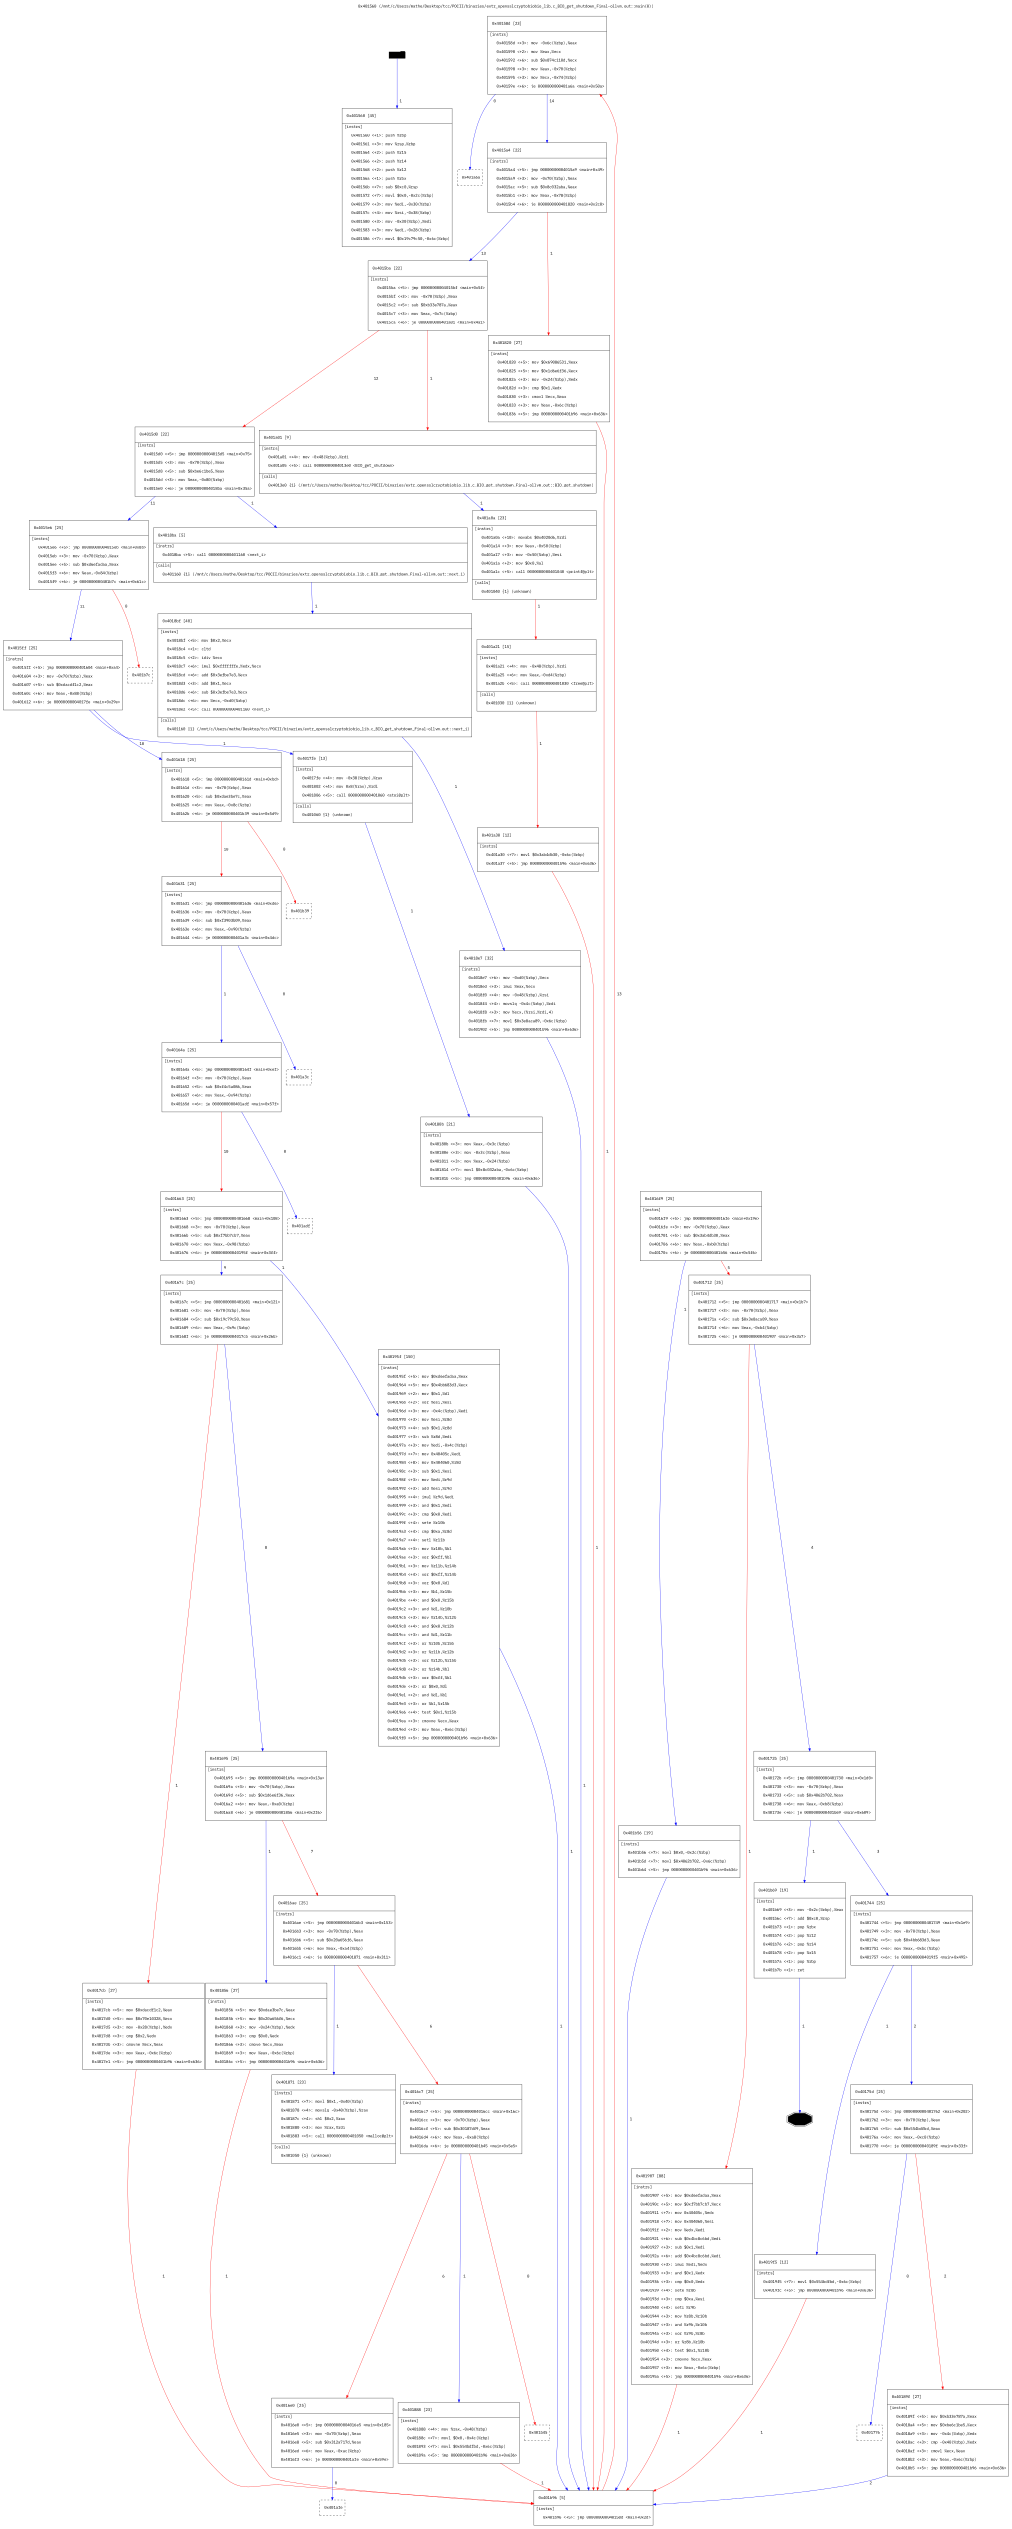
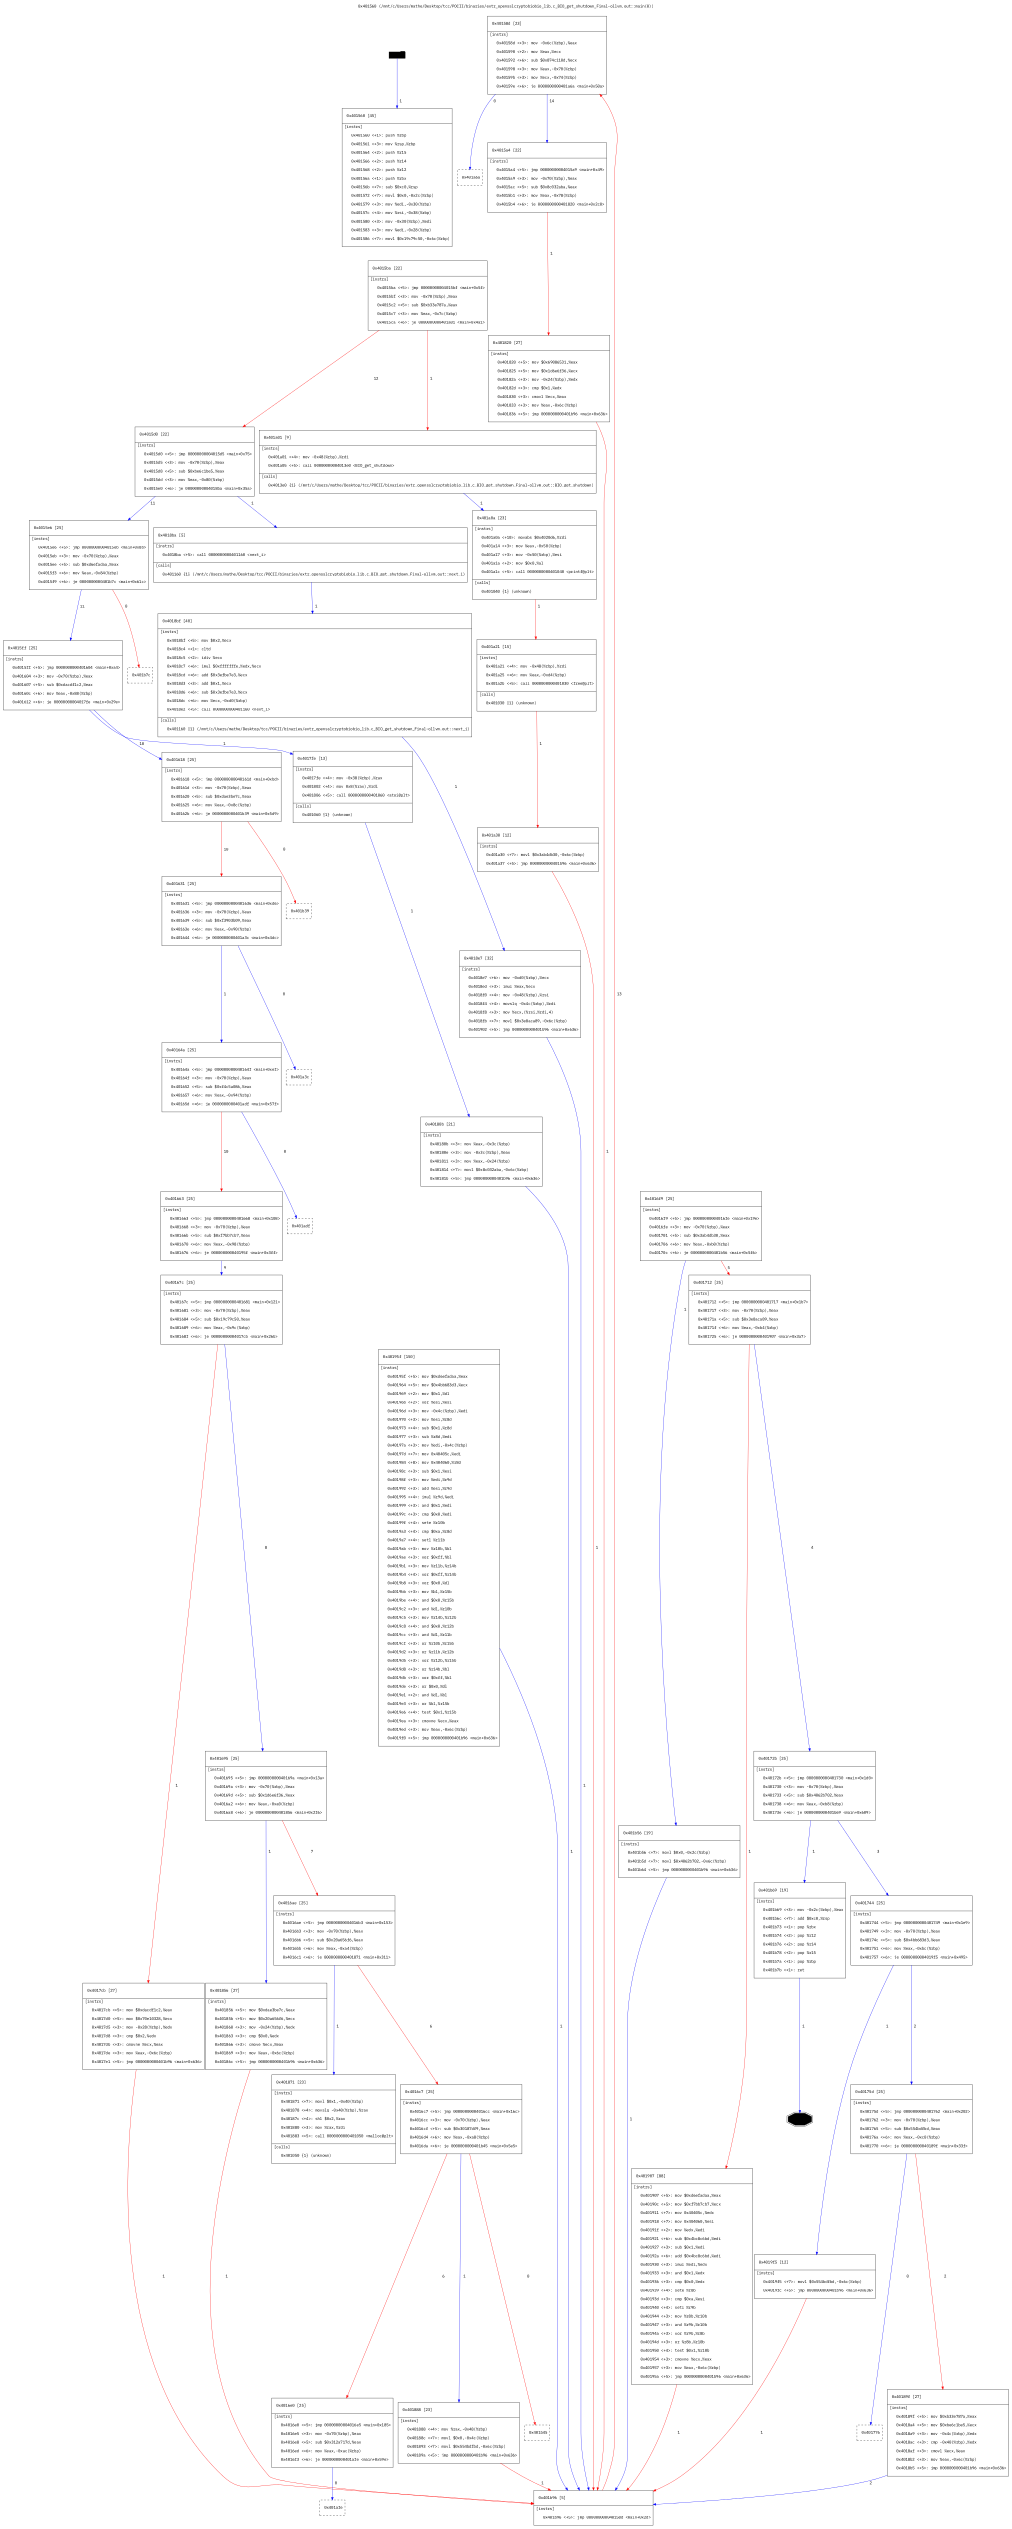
edge "0x4015a4 [22]" -> "0x4015ba [22]": removed, label "13"
edge "0x401663 [25]" -> "0x40195f [150]": removed, label "1"
